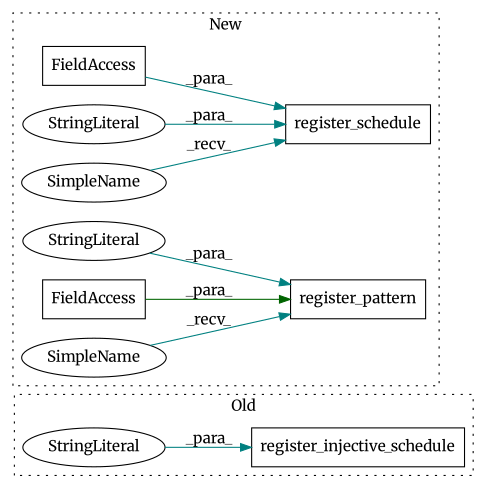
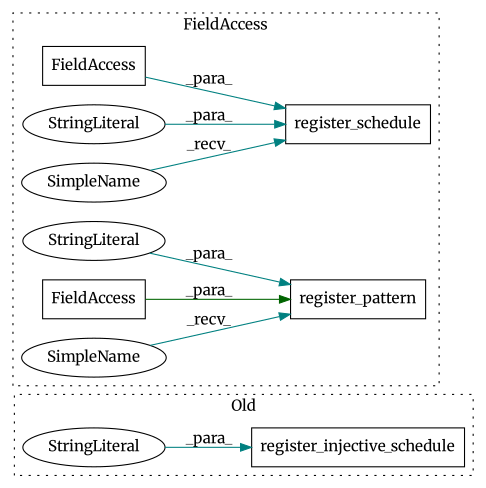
cluster "New": label "New" -> "FieldAccess"
